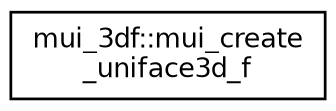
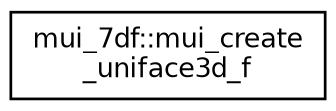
node "mui_3df::mui_create _uniface3d_f": label "mui_3df::mui_create _uniface3d_f" -> "mui_7df::mui_create _uniface3d_f"
